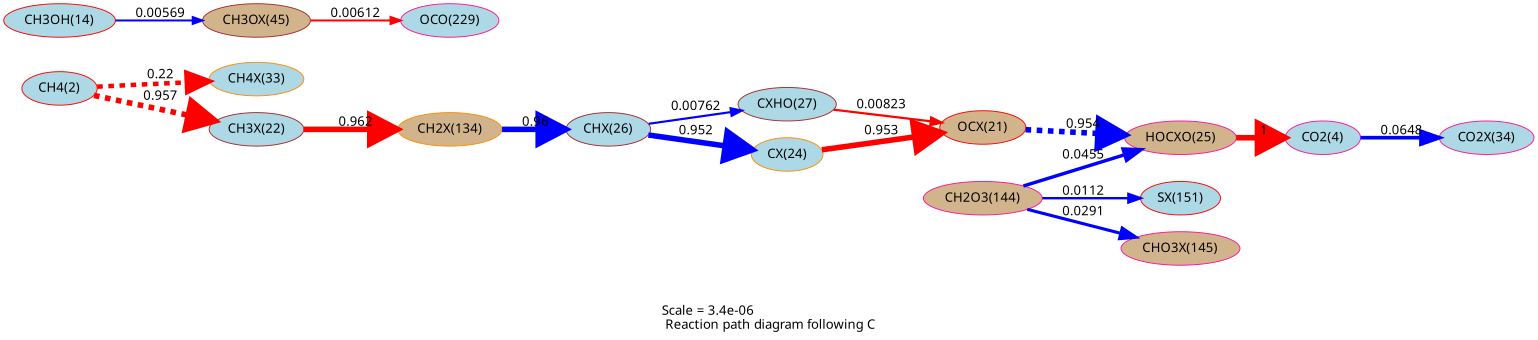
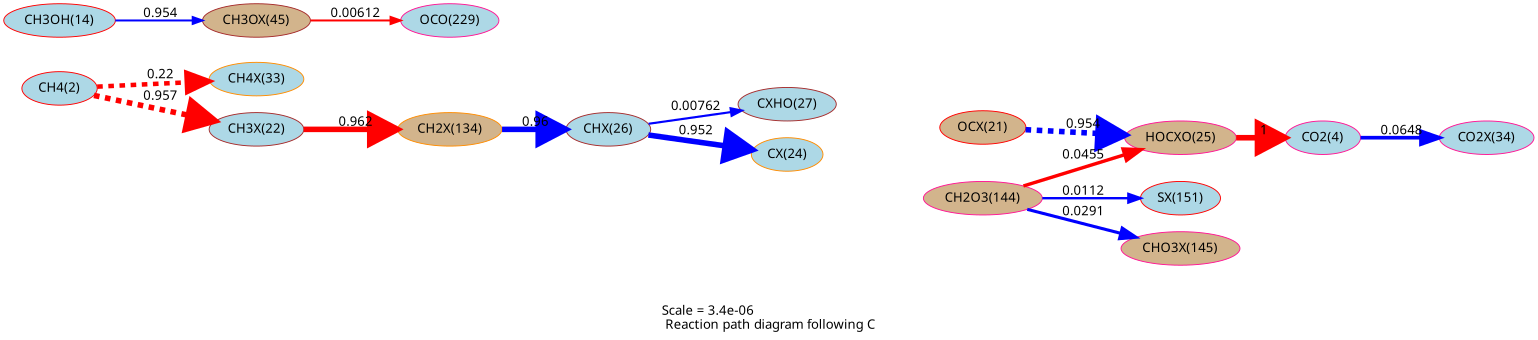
edge "CH3OH(14)" -> "CH3OX(45)": label " 0.00569" -> " 0.954"
edge "CXHO(27)" -> "OCX(21)": removed, label "0.00823"
edge "CX(24)" -> "OCX(21)": removed, label "0.953"
edge "CH2O3(144)" -> "HOCXO(25)": color blue -> red
